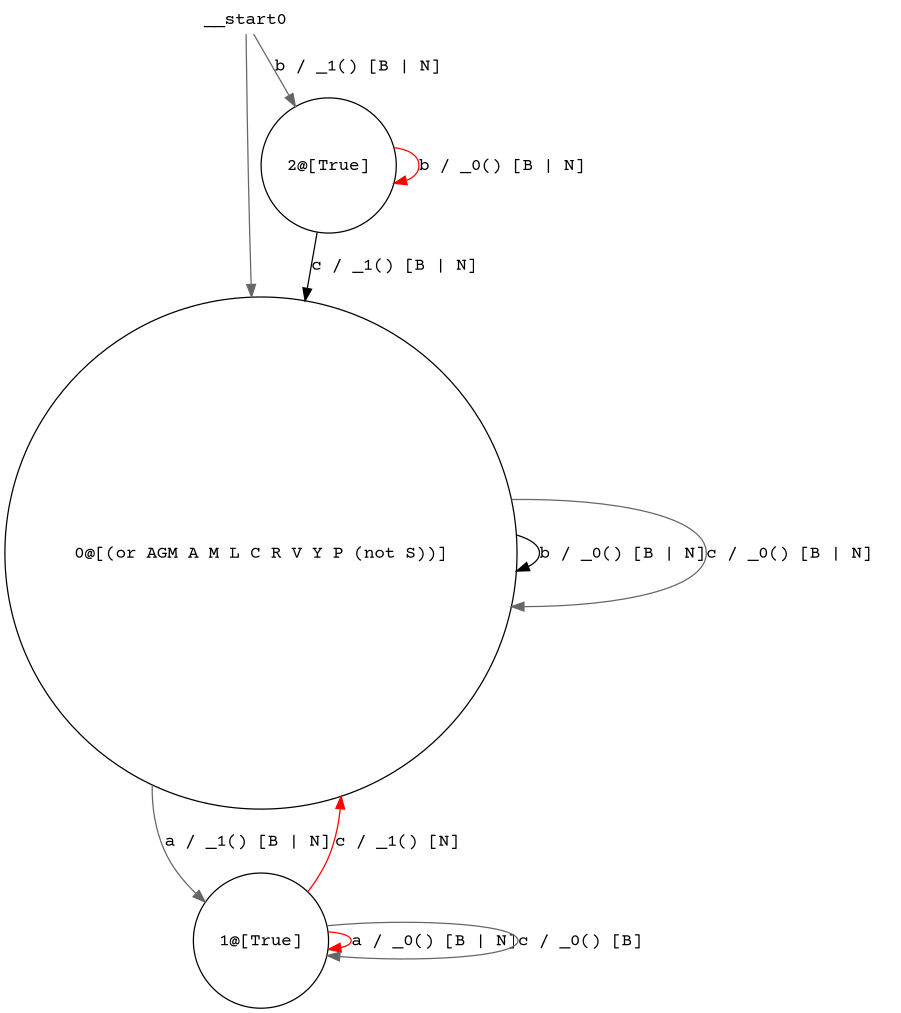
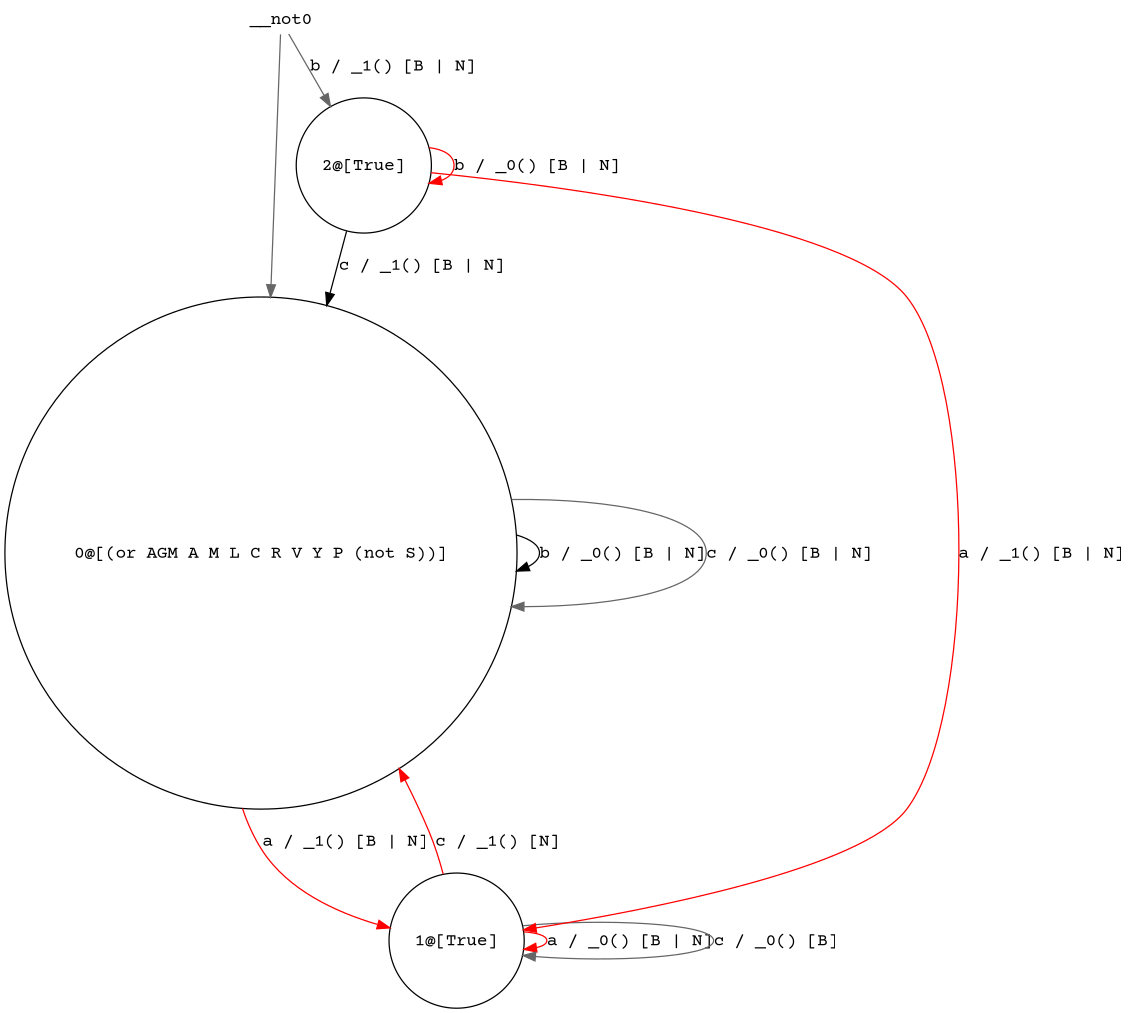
node "__start0": label "__start0" -> "__not0"
edge "2@[True]" -> "1@[True]": added, label "a / _1() [B | N]"
edge "0@[(or AGM A M L C R V Y P (not S))]" -> "1@[True]": color gray40 -> red
